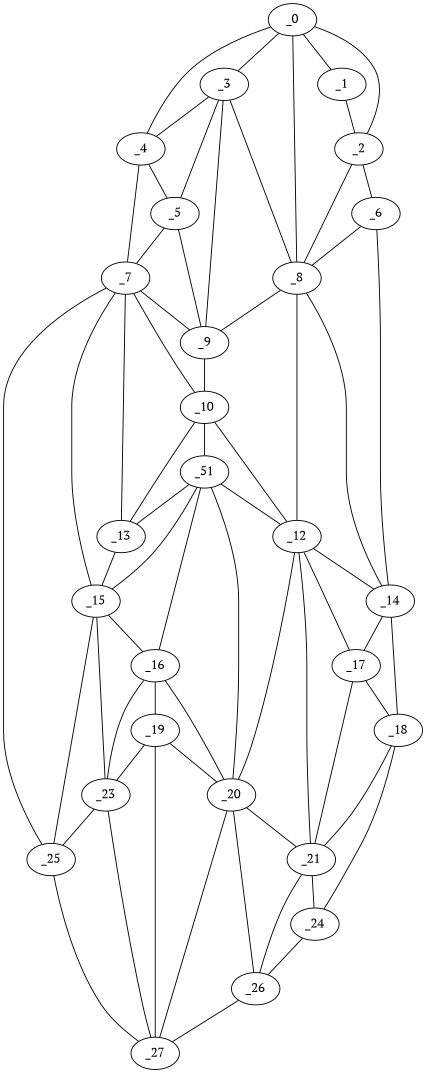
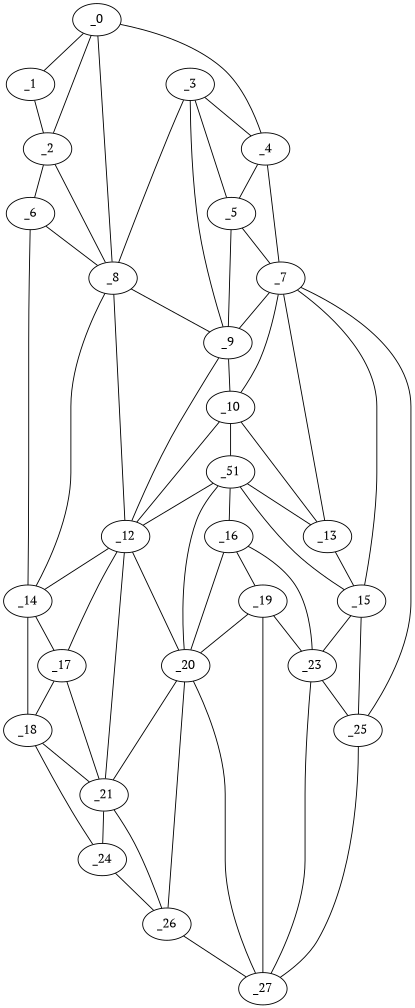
edge "_0" -- "_3": removed
edge "_9" -- "_12": added
edge "_15" -- "_16": removed
